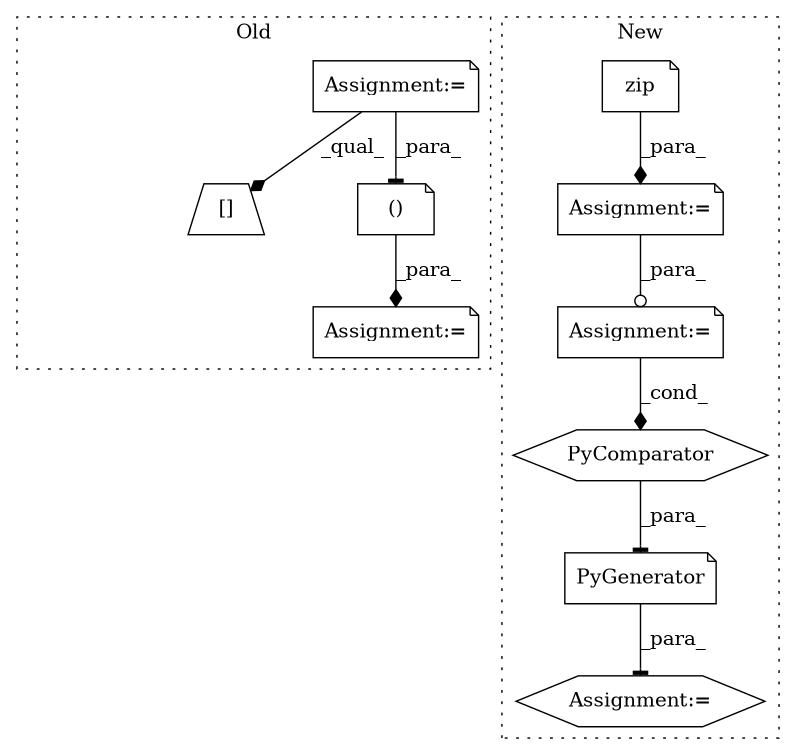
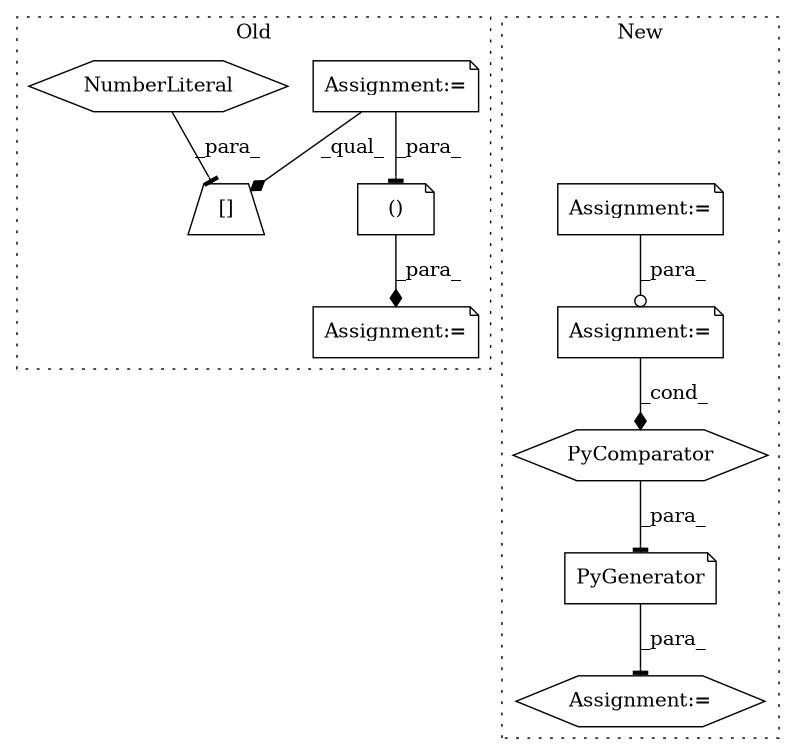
node "NumberLiteral": added
node "zip": removed
